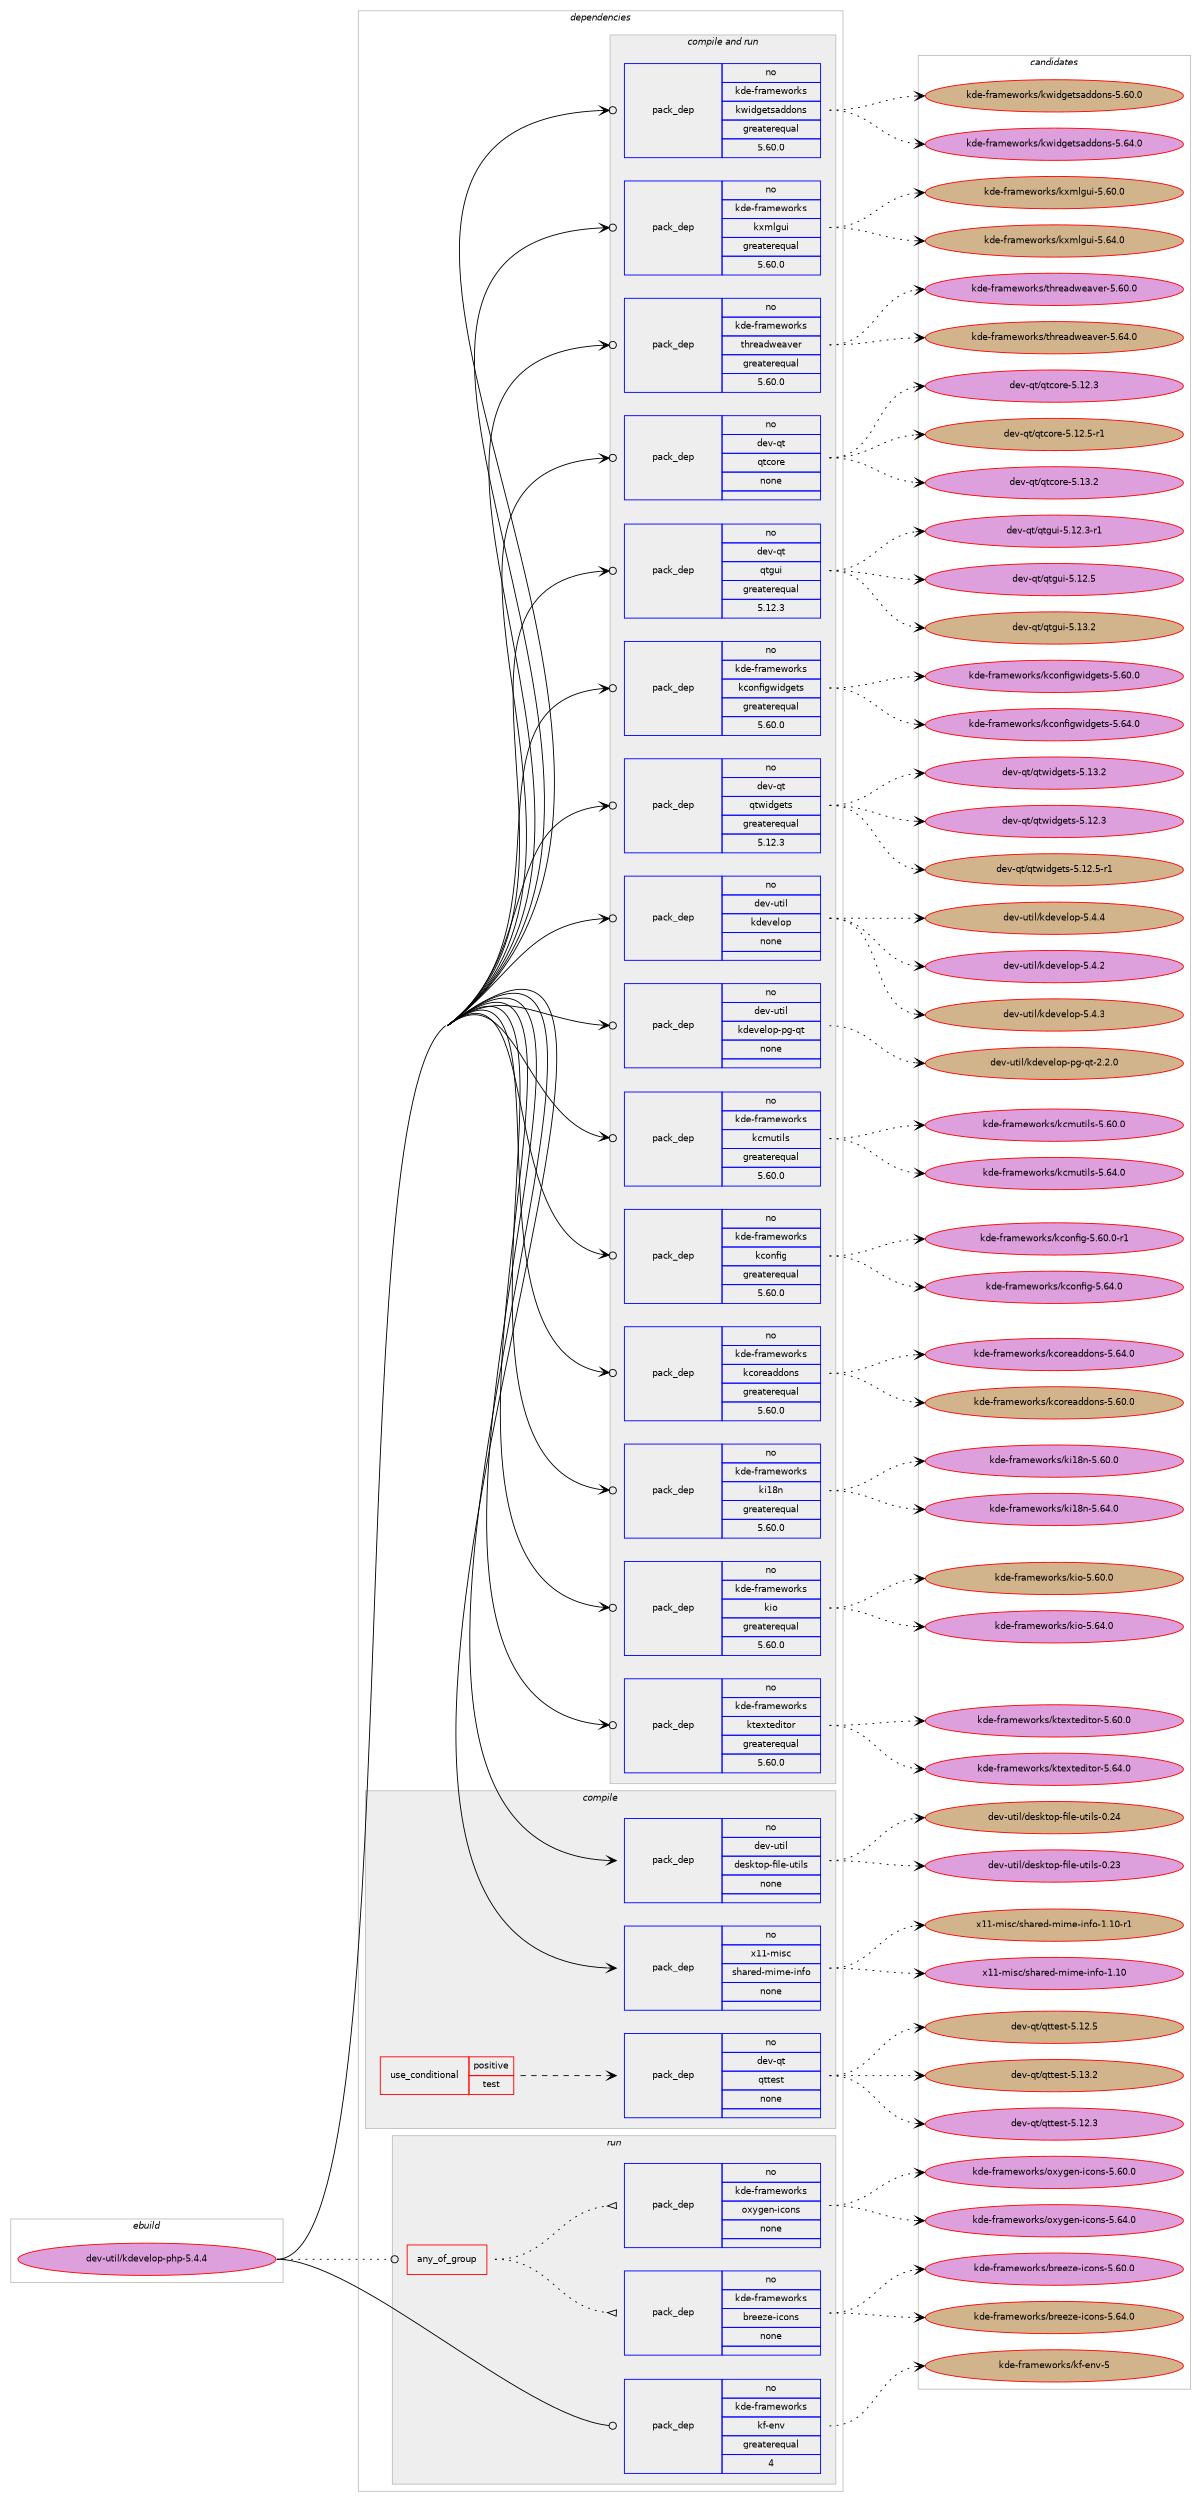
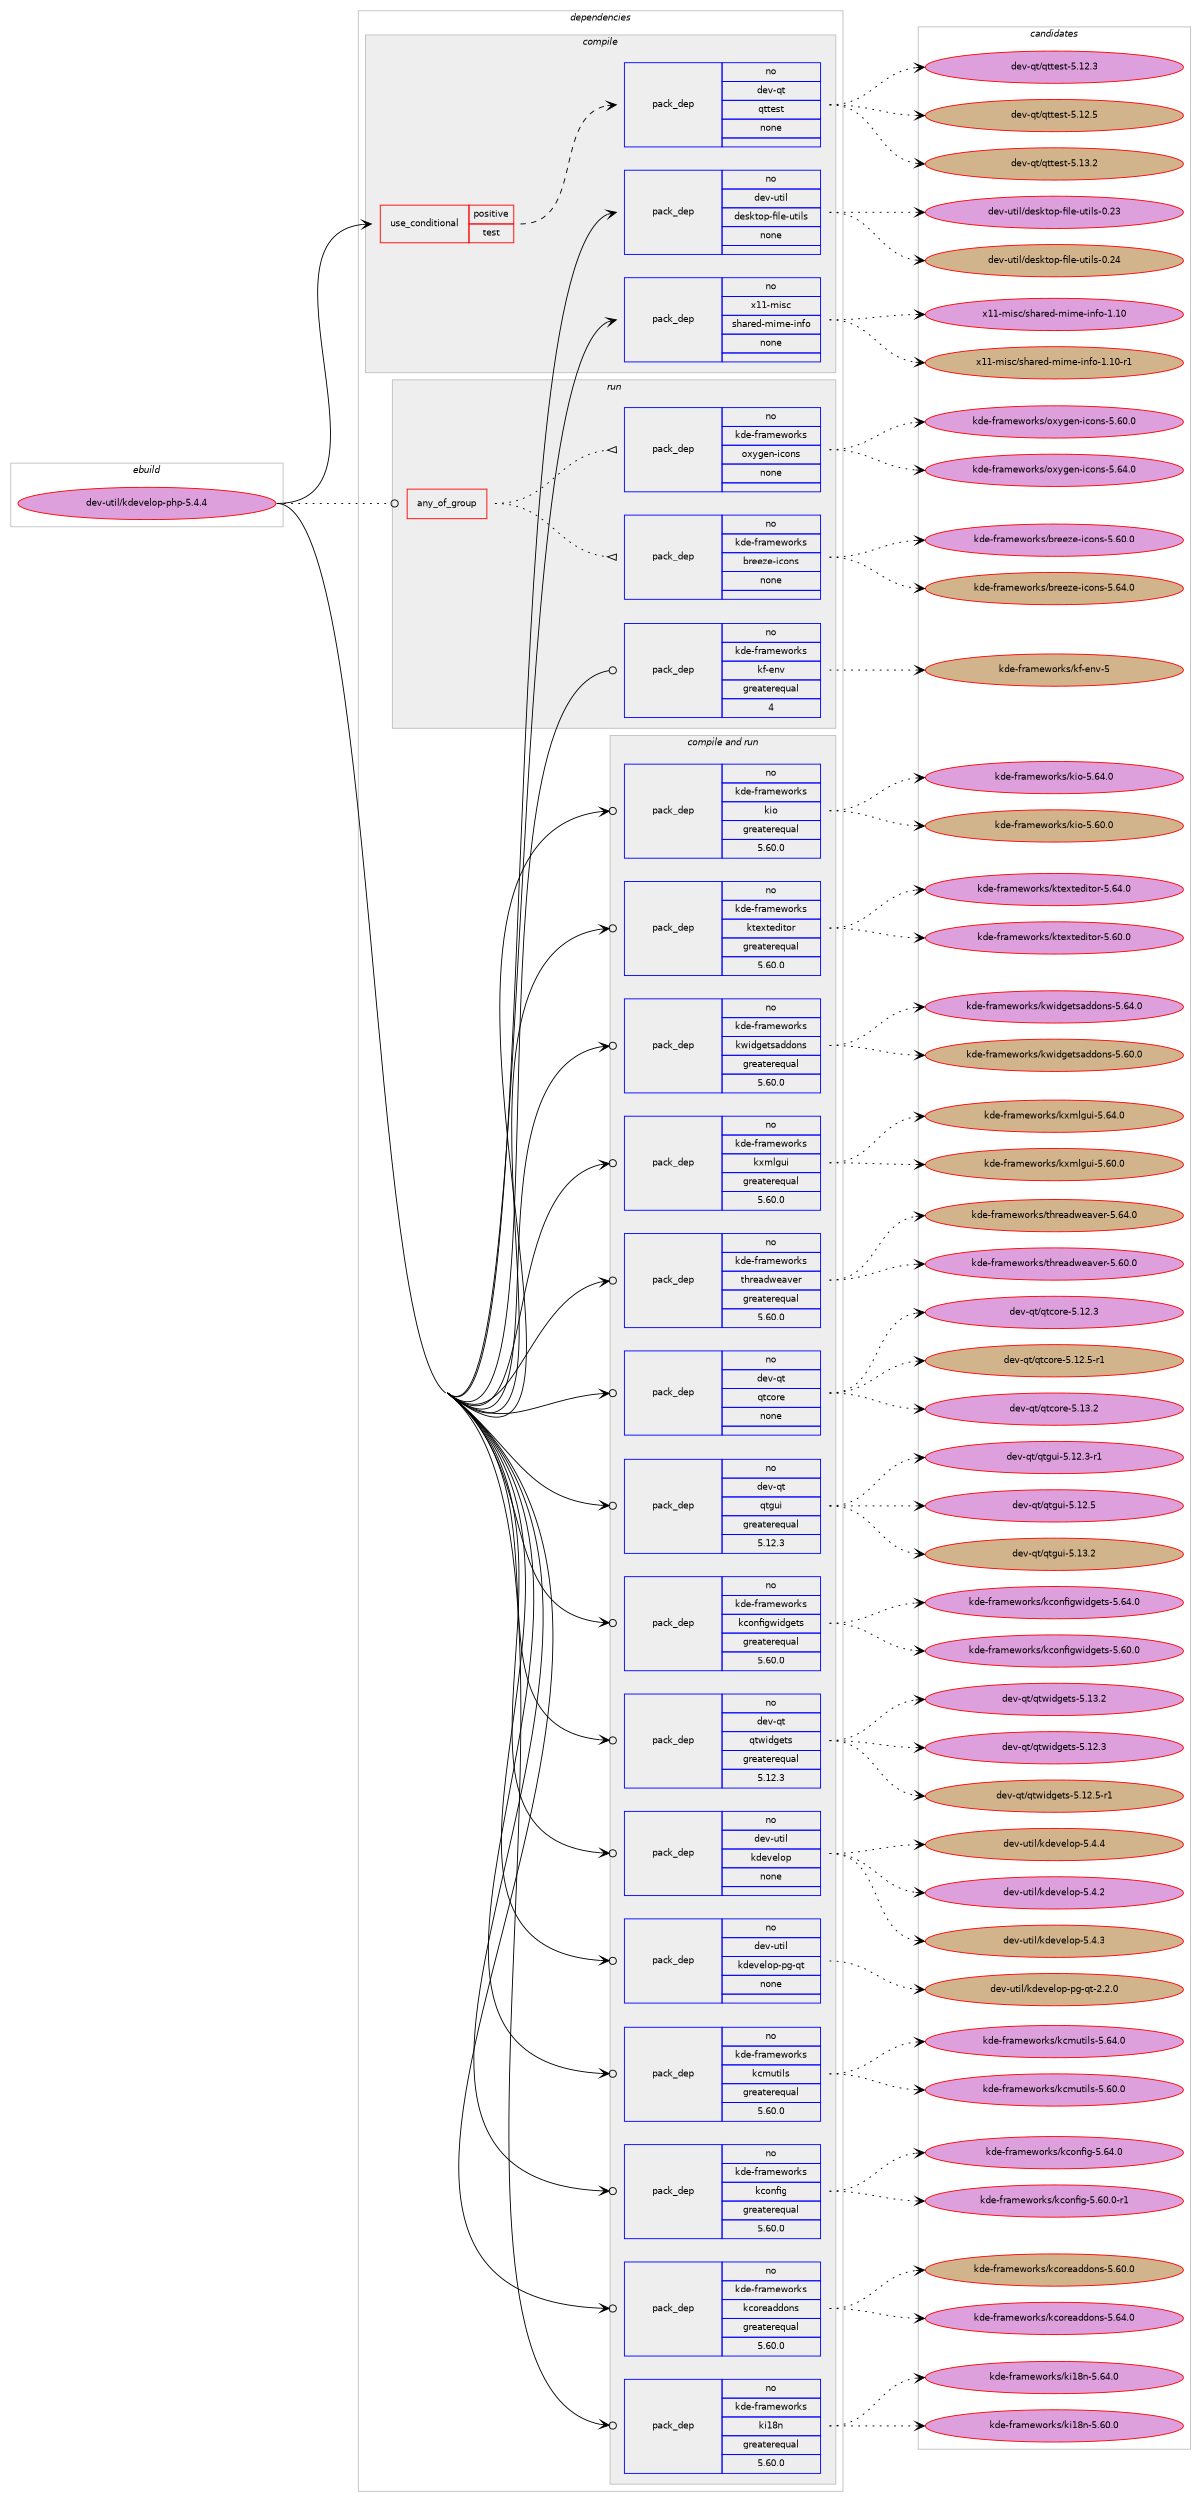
edge "dev-util/kdevelop-php-5.4.4" -> "use_conditional": added
